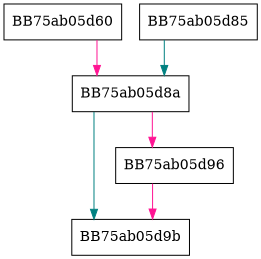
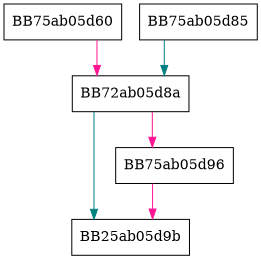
node "BB75ab05d8a": label "BB75ab05d8a" -> "BB72ab05d8a"
node "BB75ab05d9b": label "BB75ab05d9b" -> "BB25ab05d9b"
